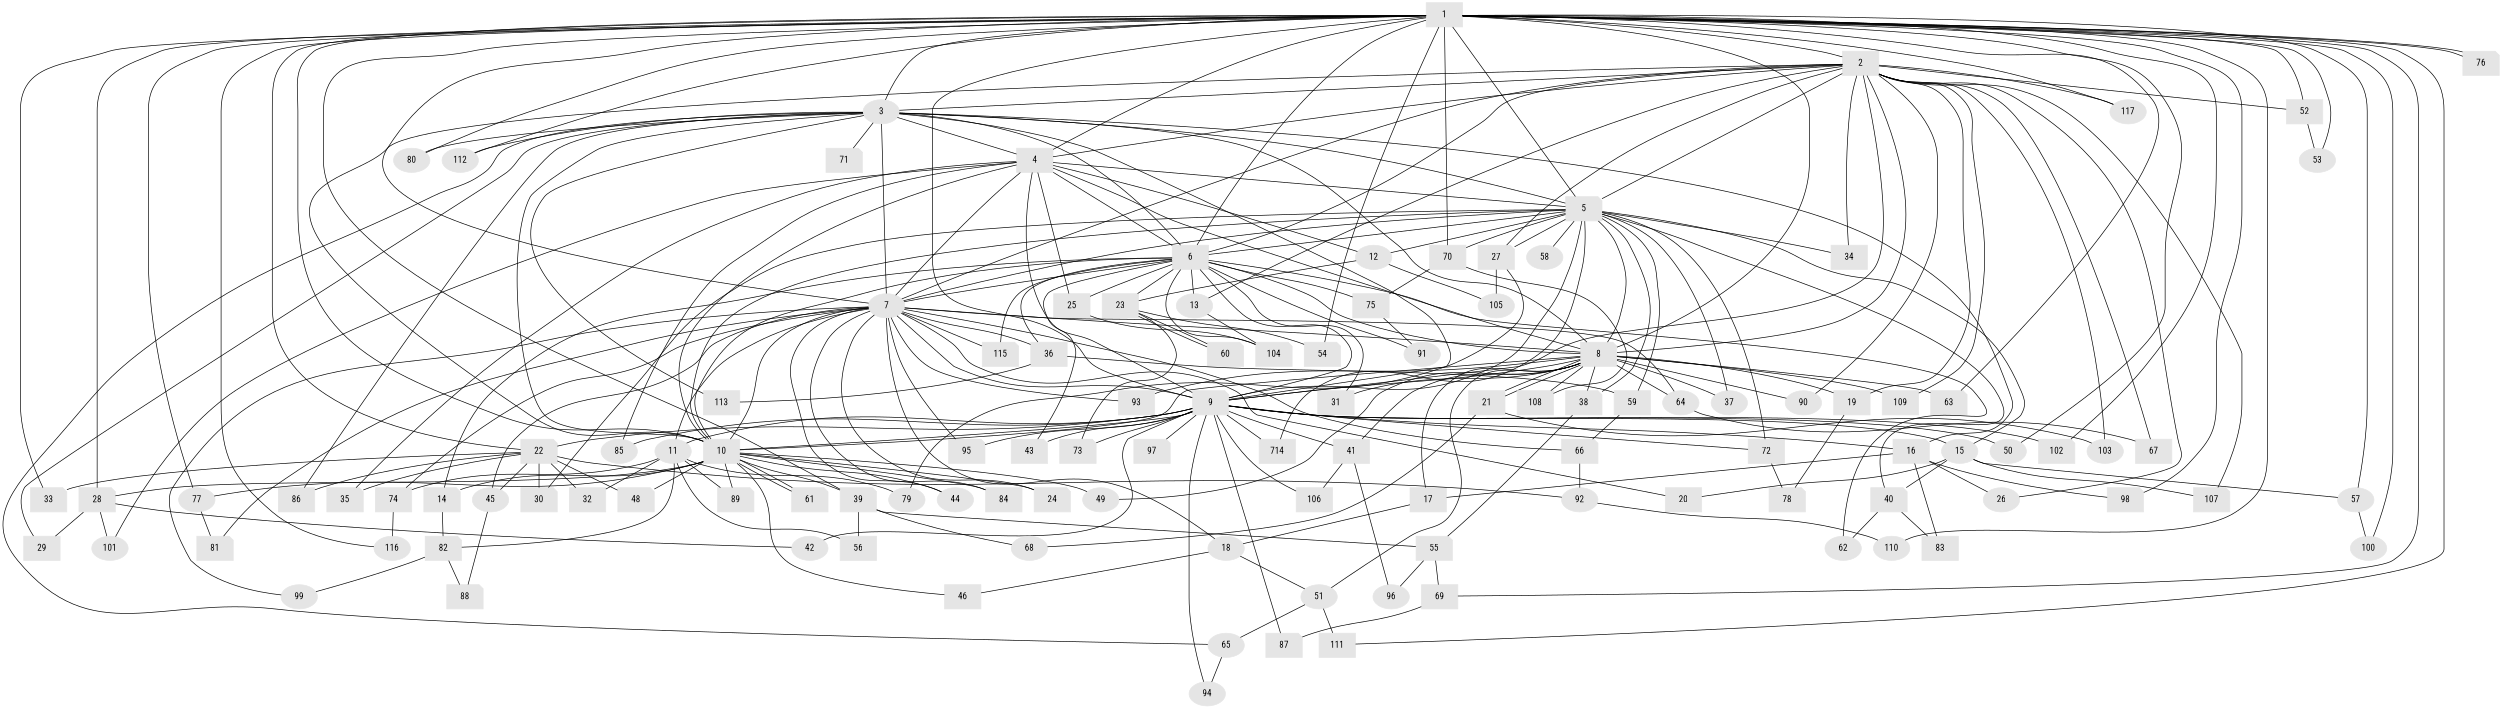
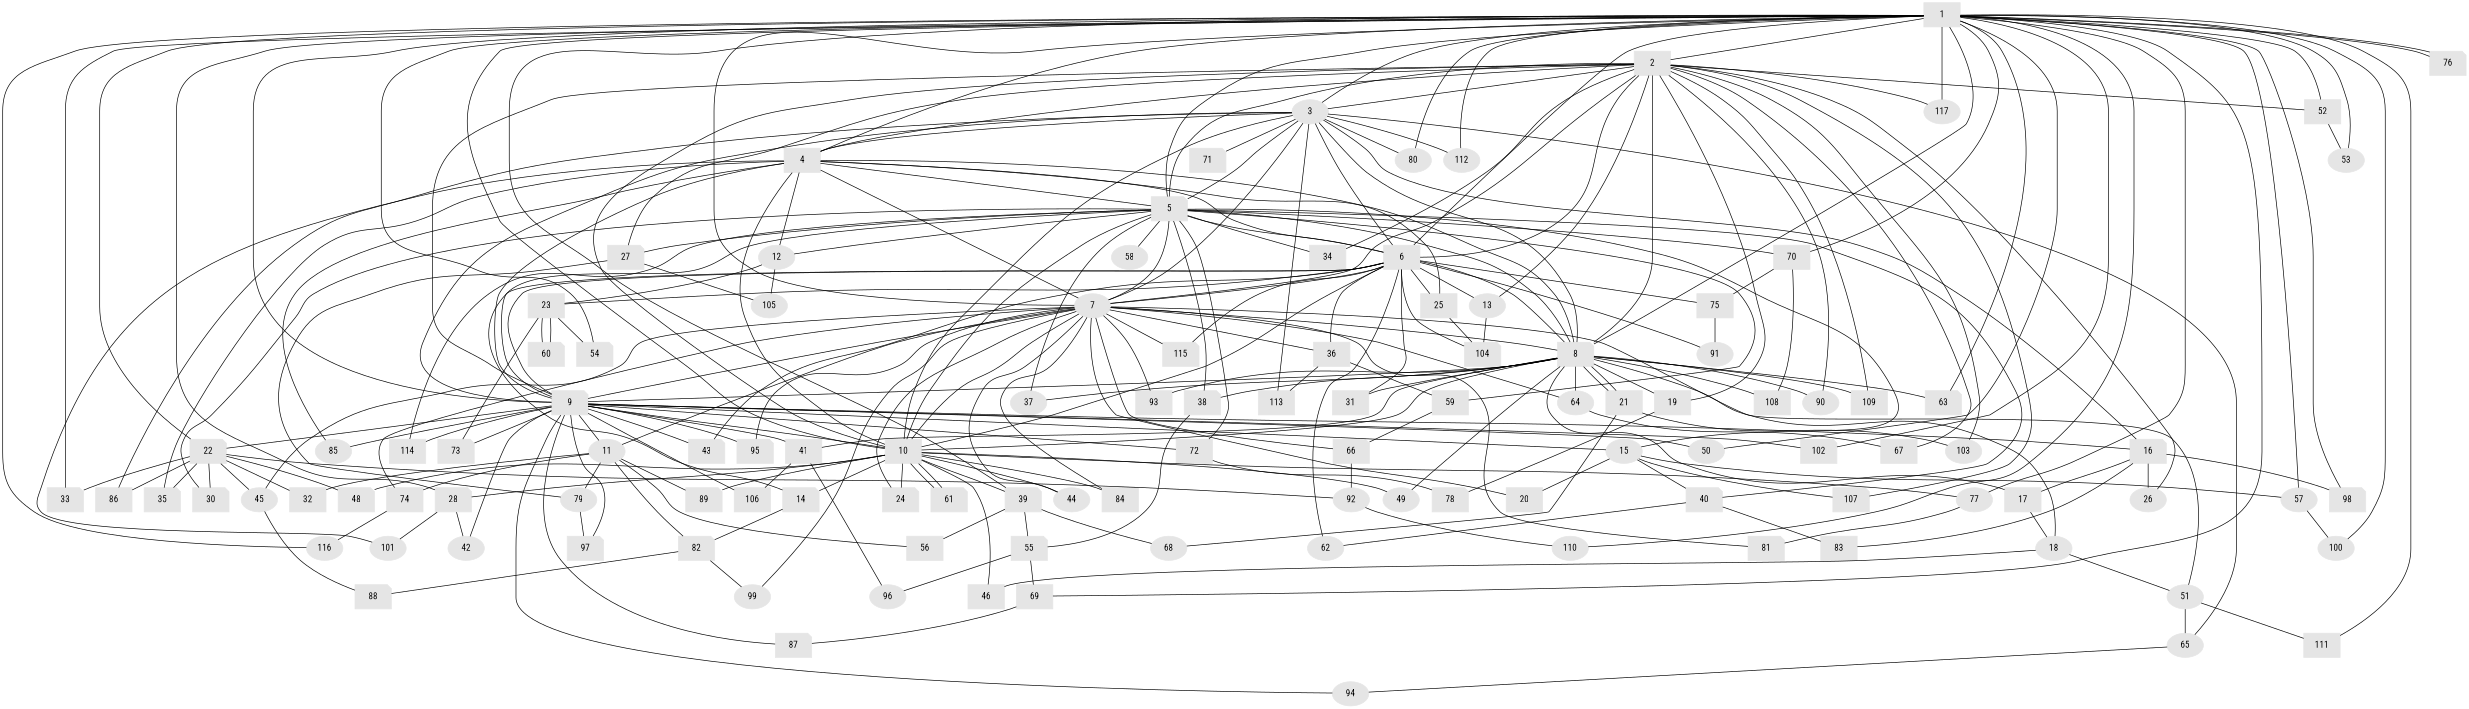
node "714": label "714" -> "114"
edge "79" -- "97": added
node "29": removed
